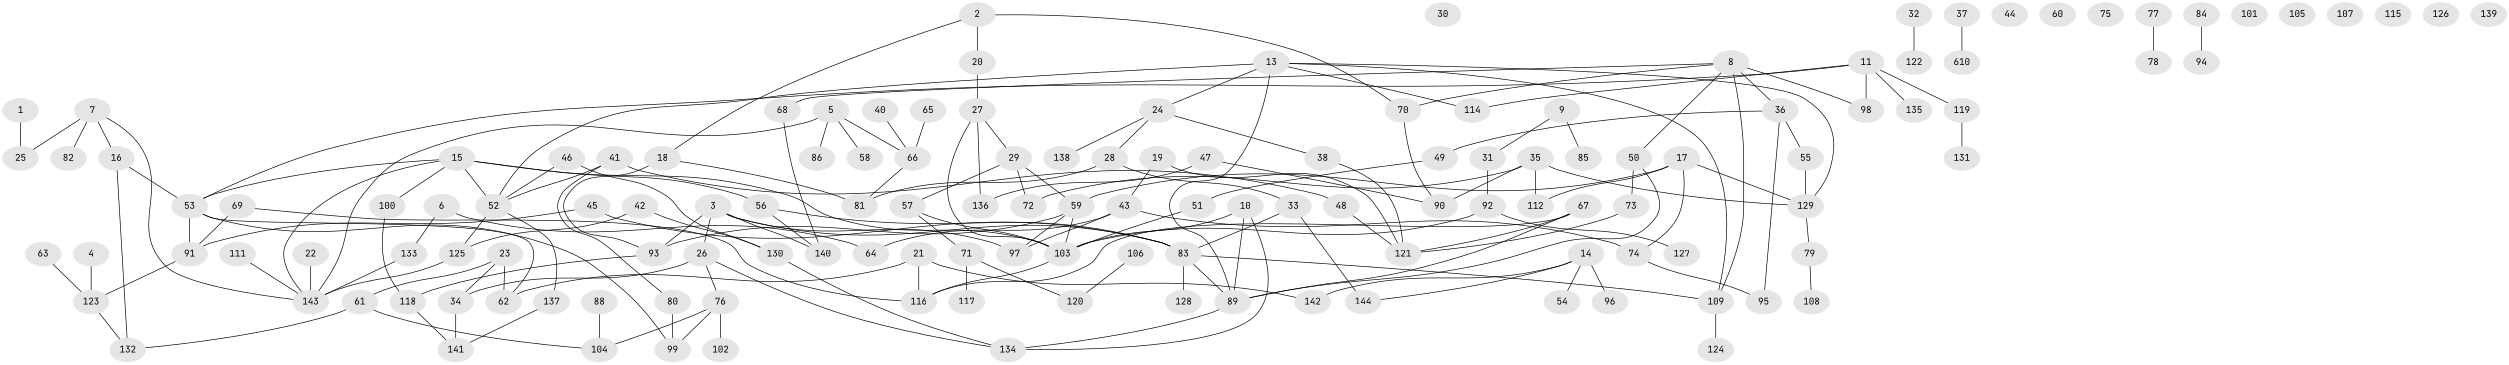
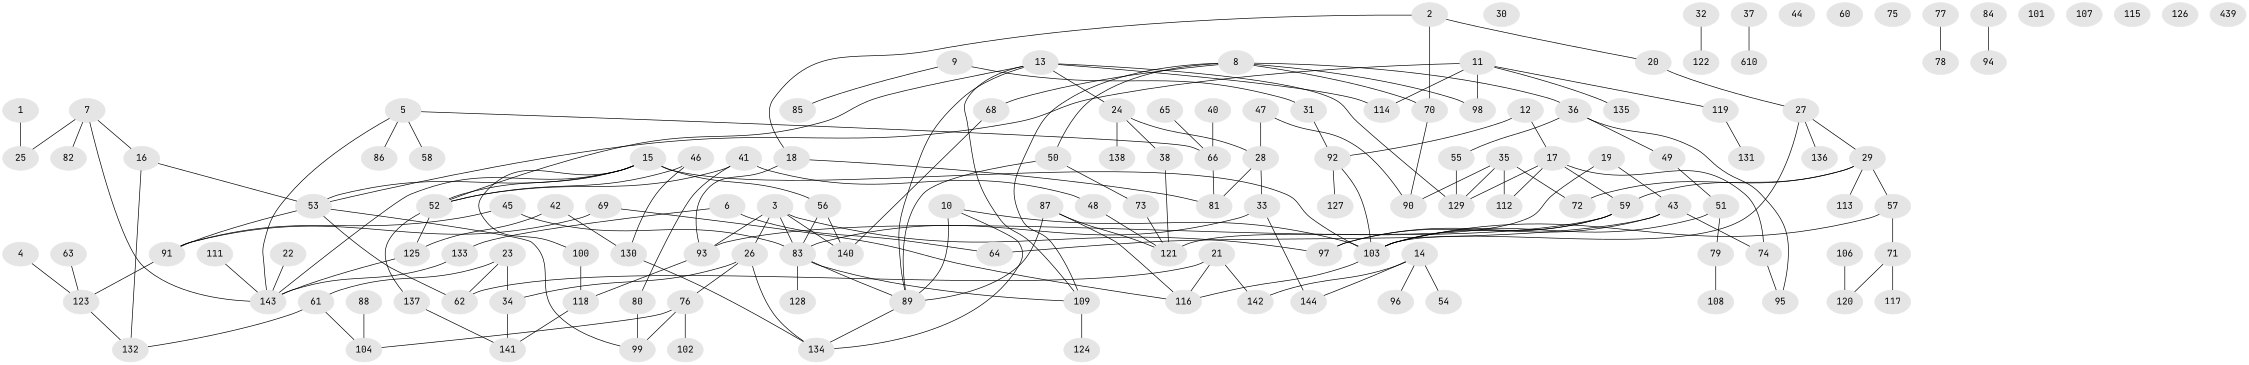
node "105": removed
node "139": label "139" -> "439"
node "12": added
edge "47" -- "136": now "47" -- "28"
node "67": label "67" -> "87"
node "113": added
edge "129" -- "79": now "51" -- "79"
